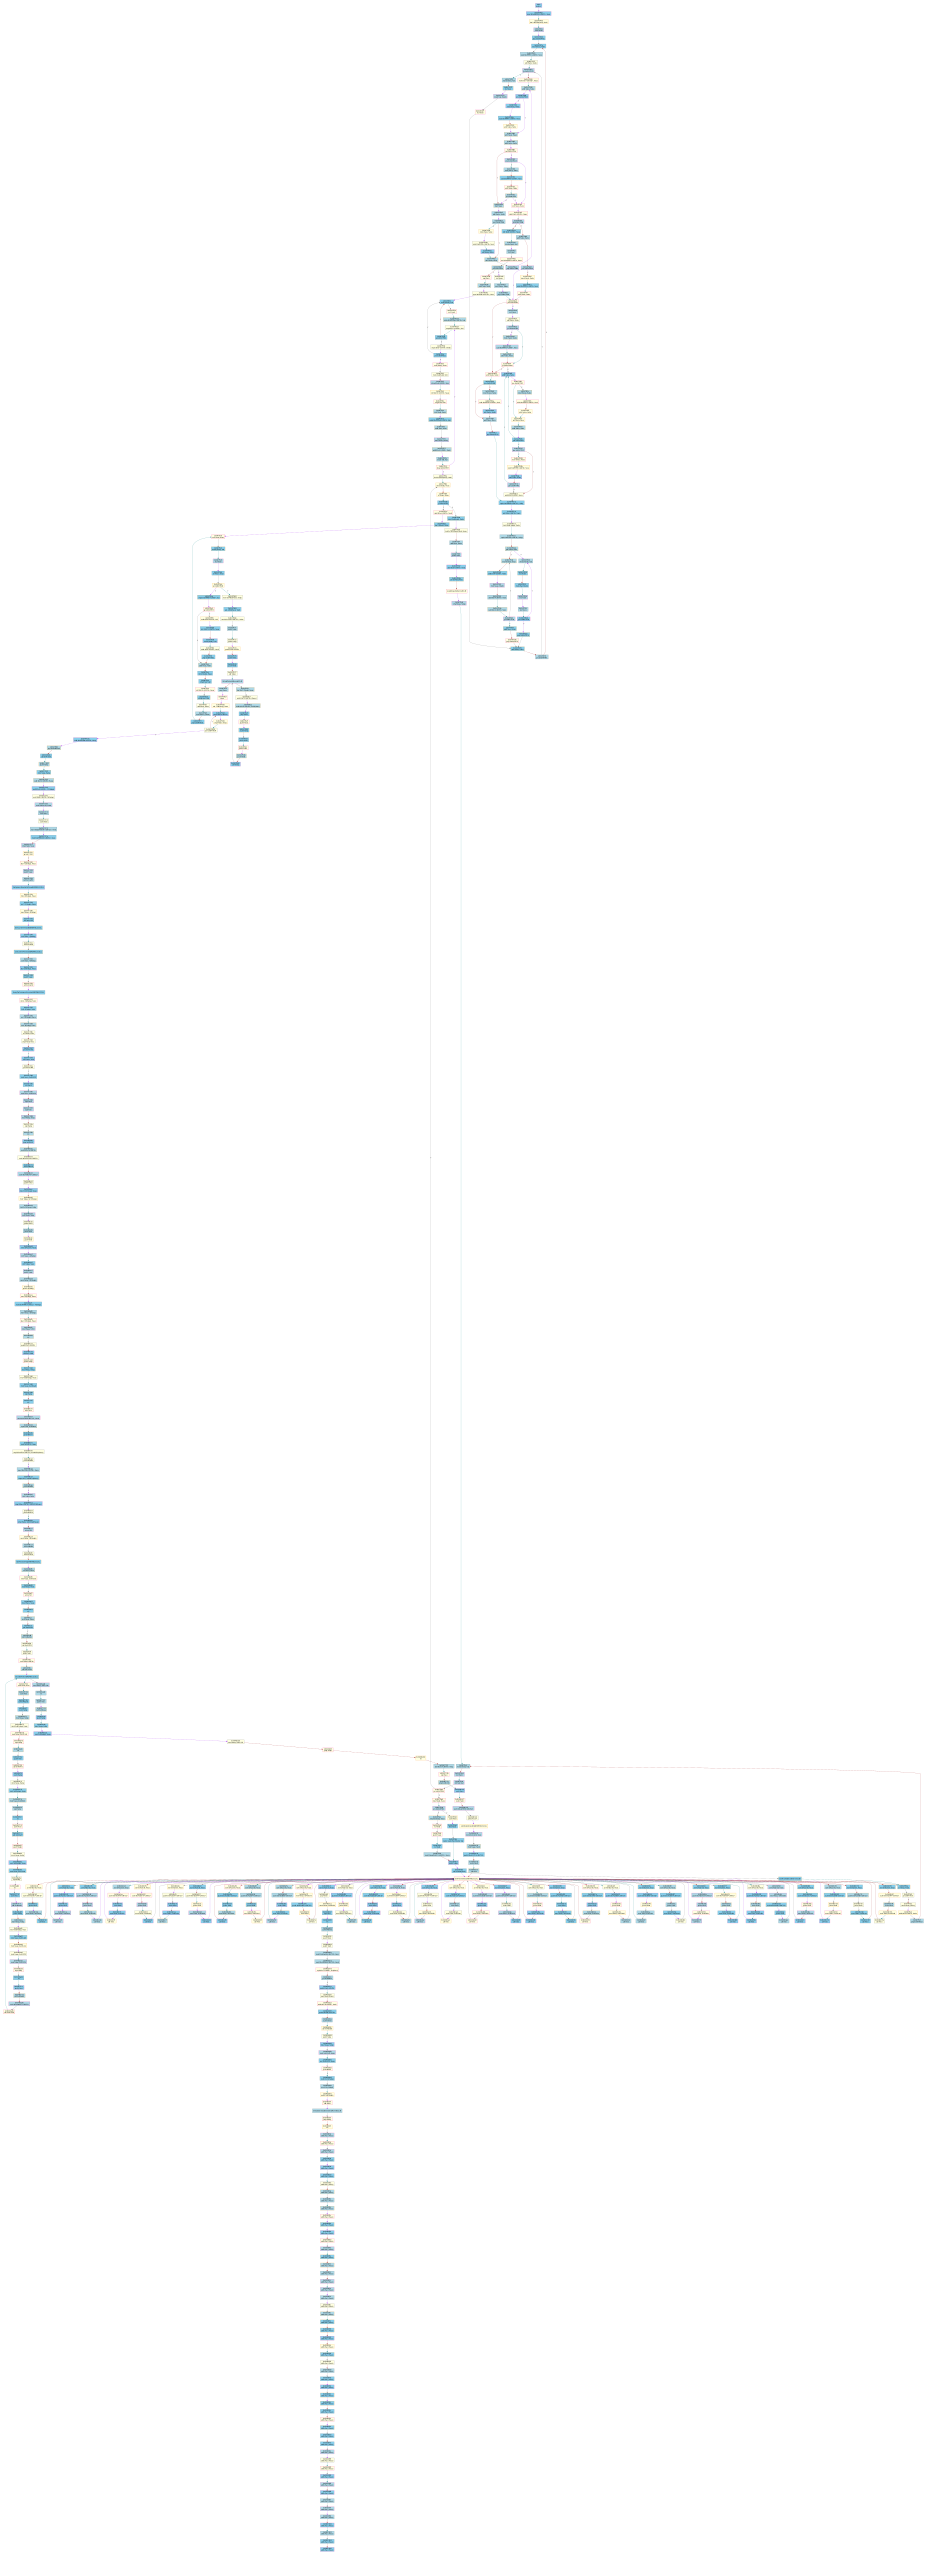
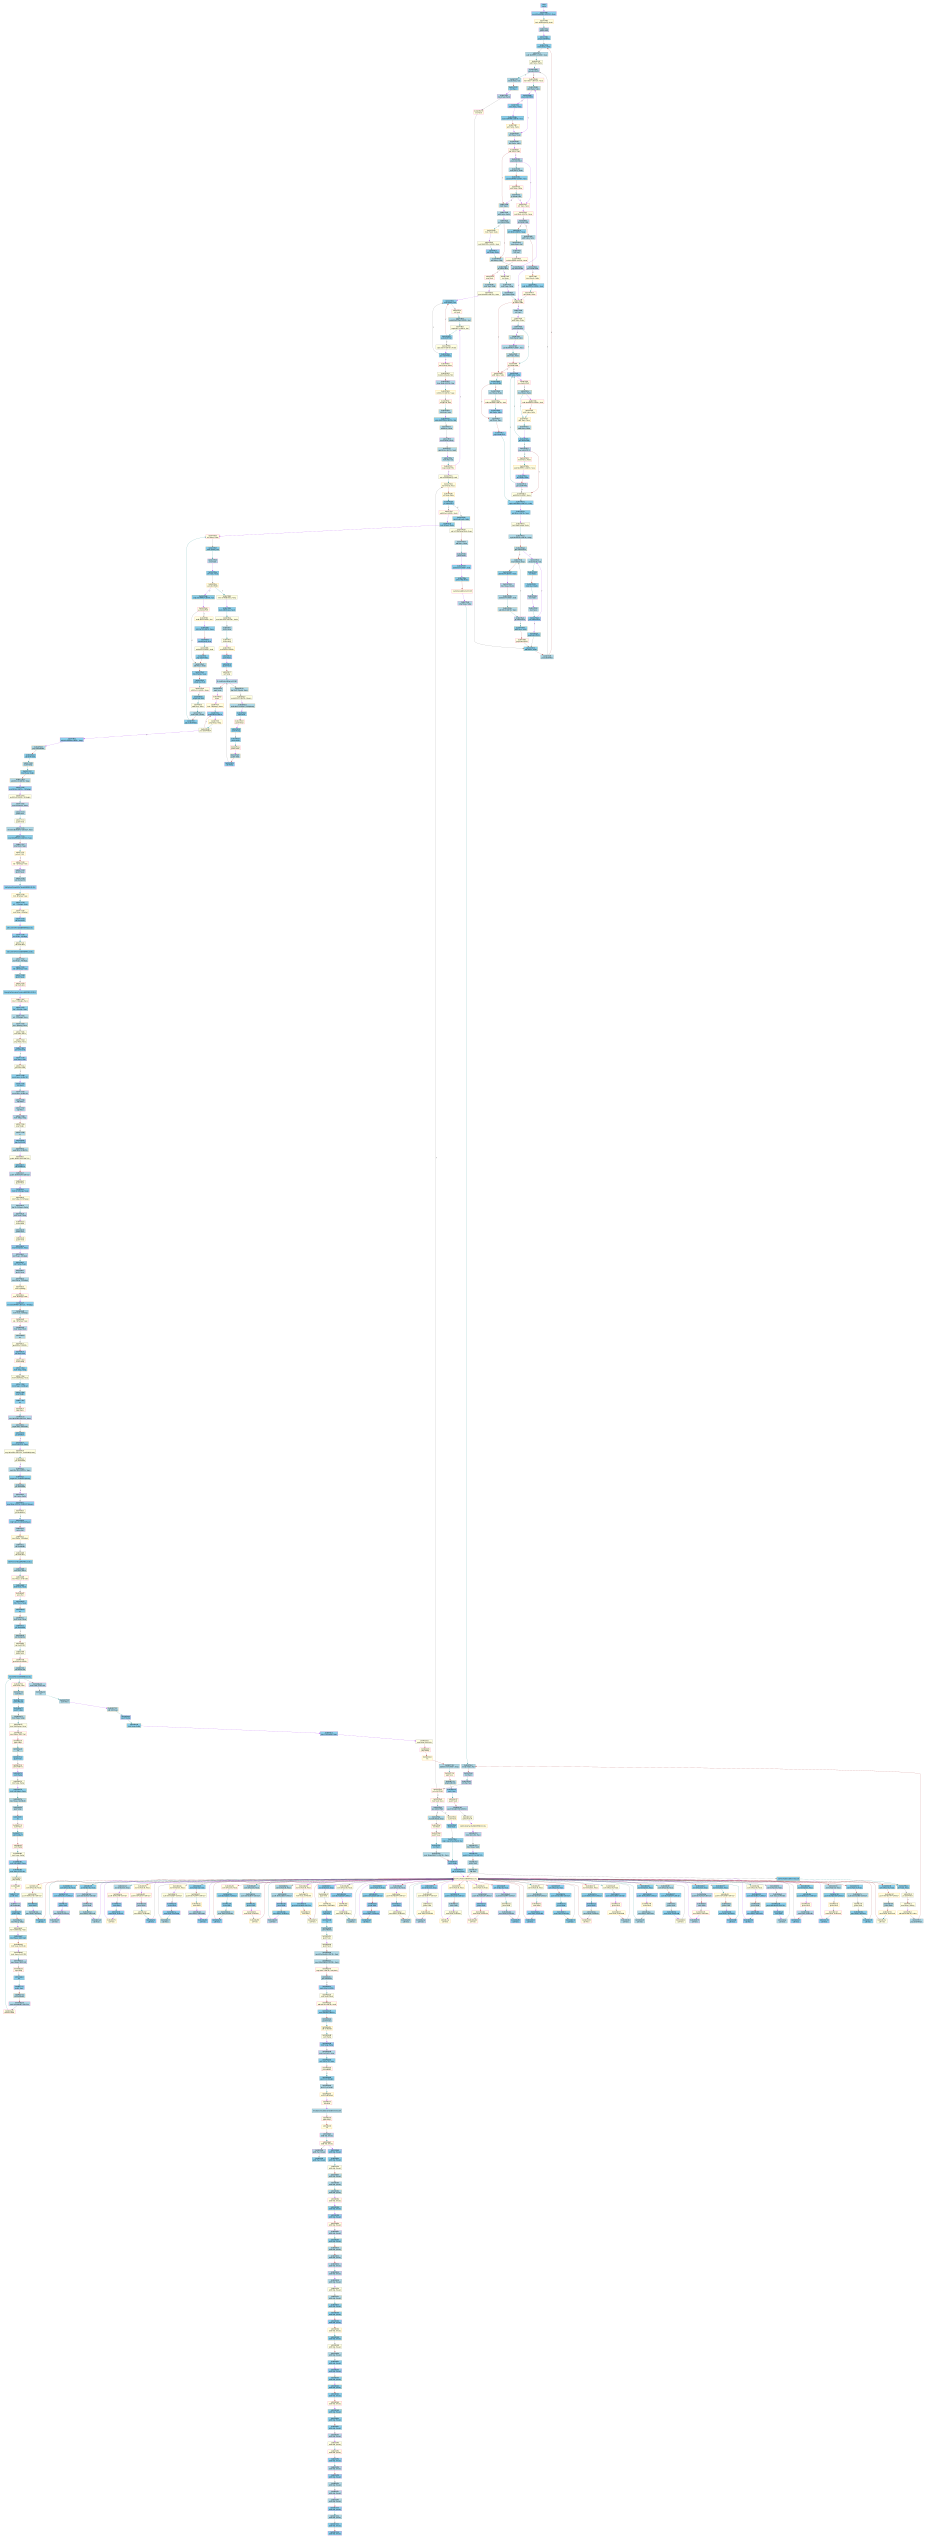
edge "0x0047f4f8 jne 0x0047f501" -> "0x0047f501 adcl %ecx, %ecx": now "0x0047f4fa movl (%esi), %ebx" -> "0x0047f501 adcl %ecx, %ecx"
edge "0x00000fa6 addb %al, (%eax)" -> "0x00000fa8 addb %al, (%eax)": now "0x00000fa2 addb %al, (%eax)" -> "0x00000fa8 addb %al, (%eax)"
